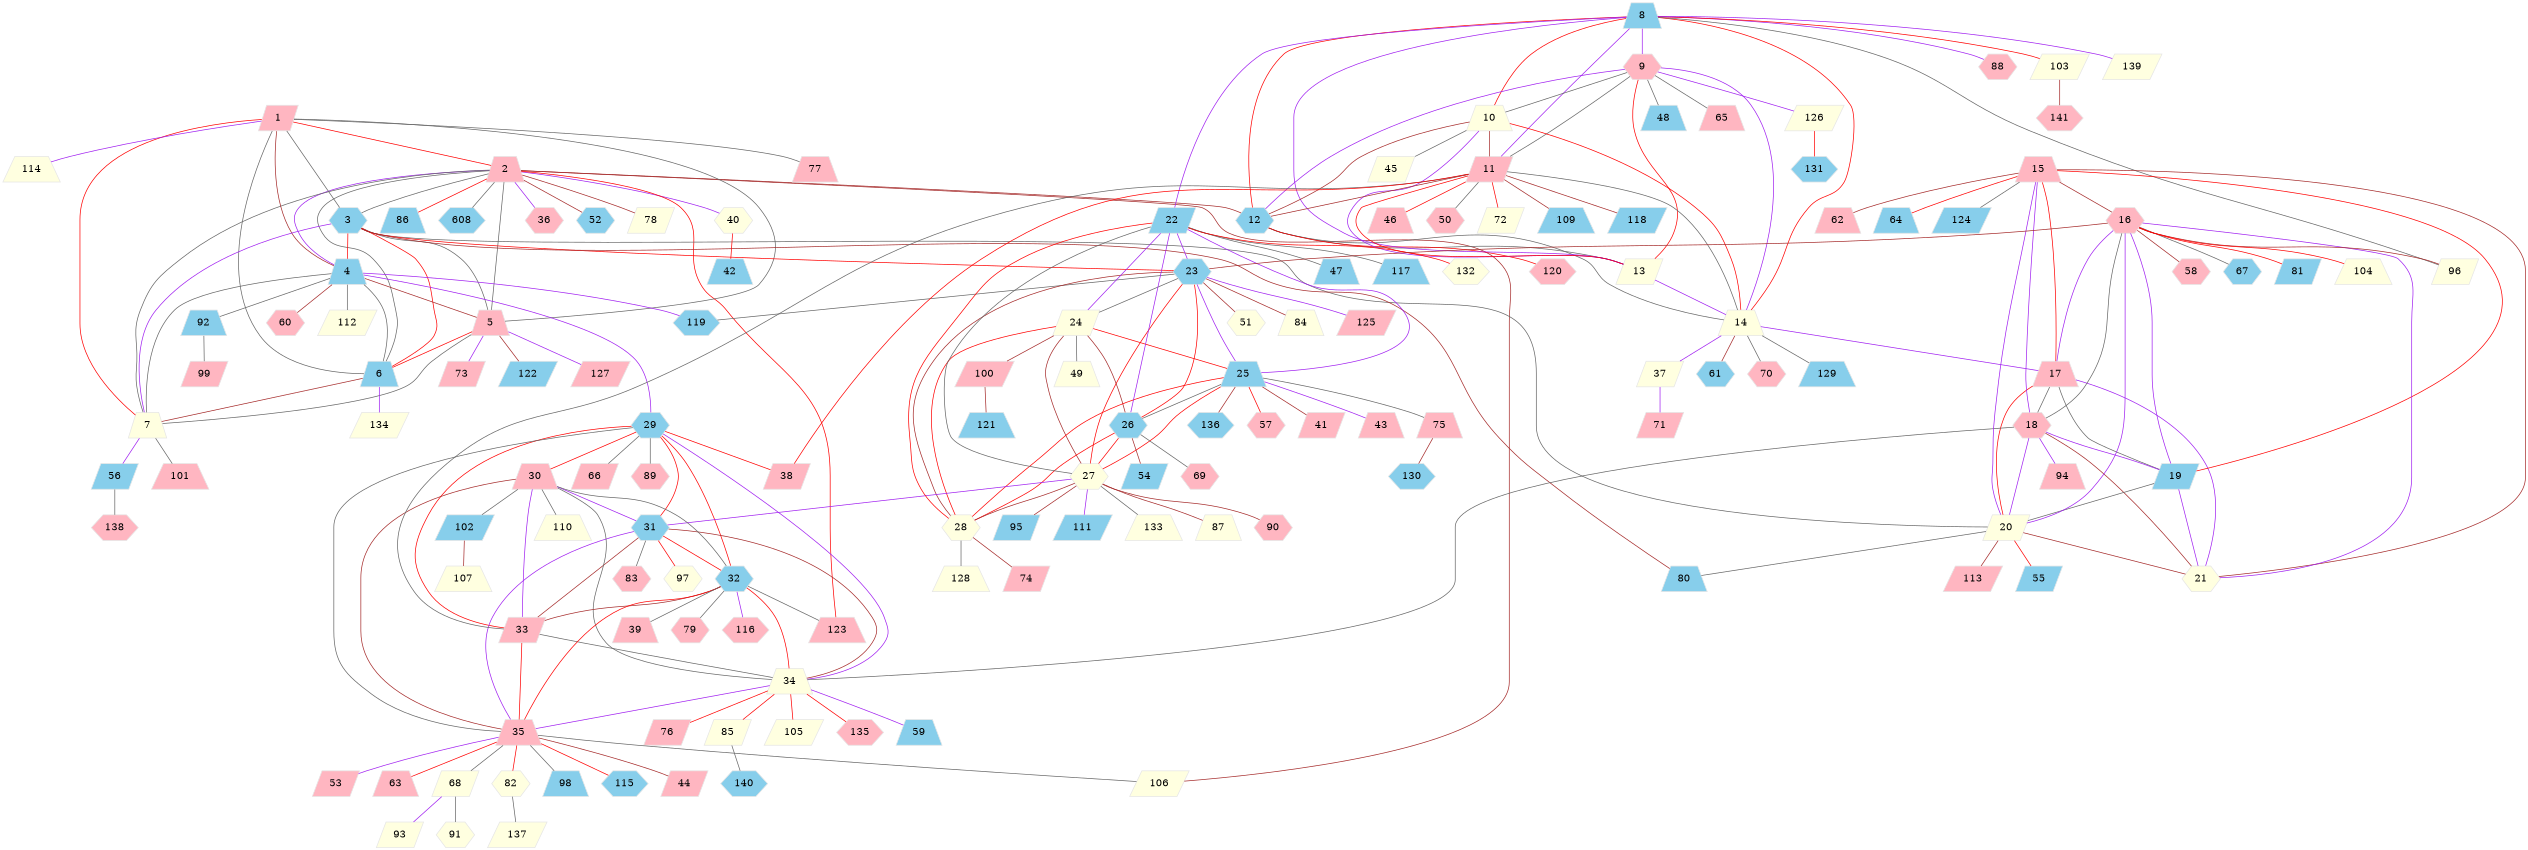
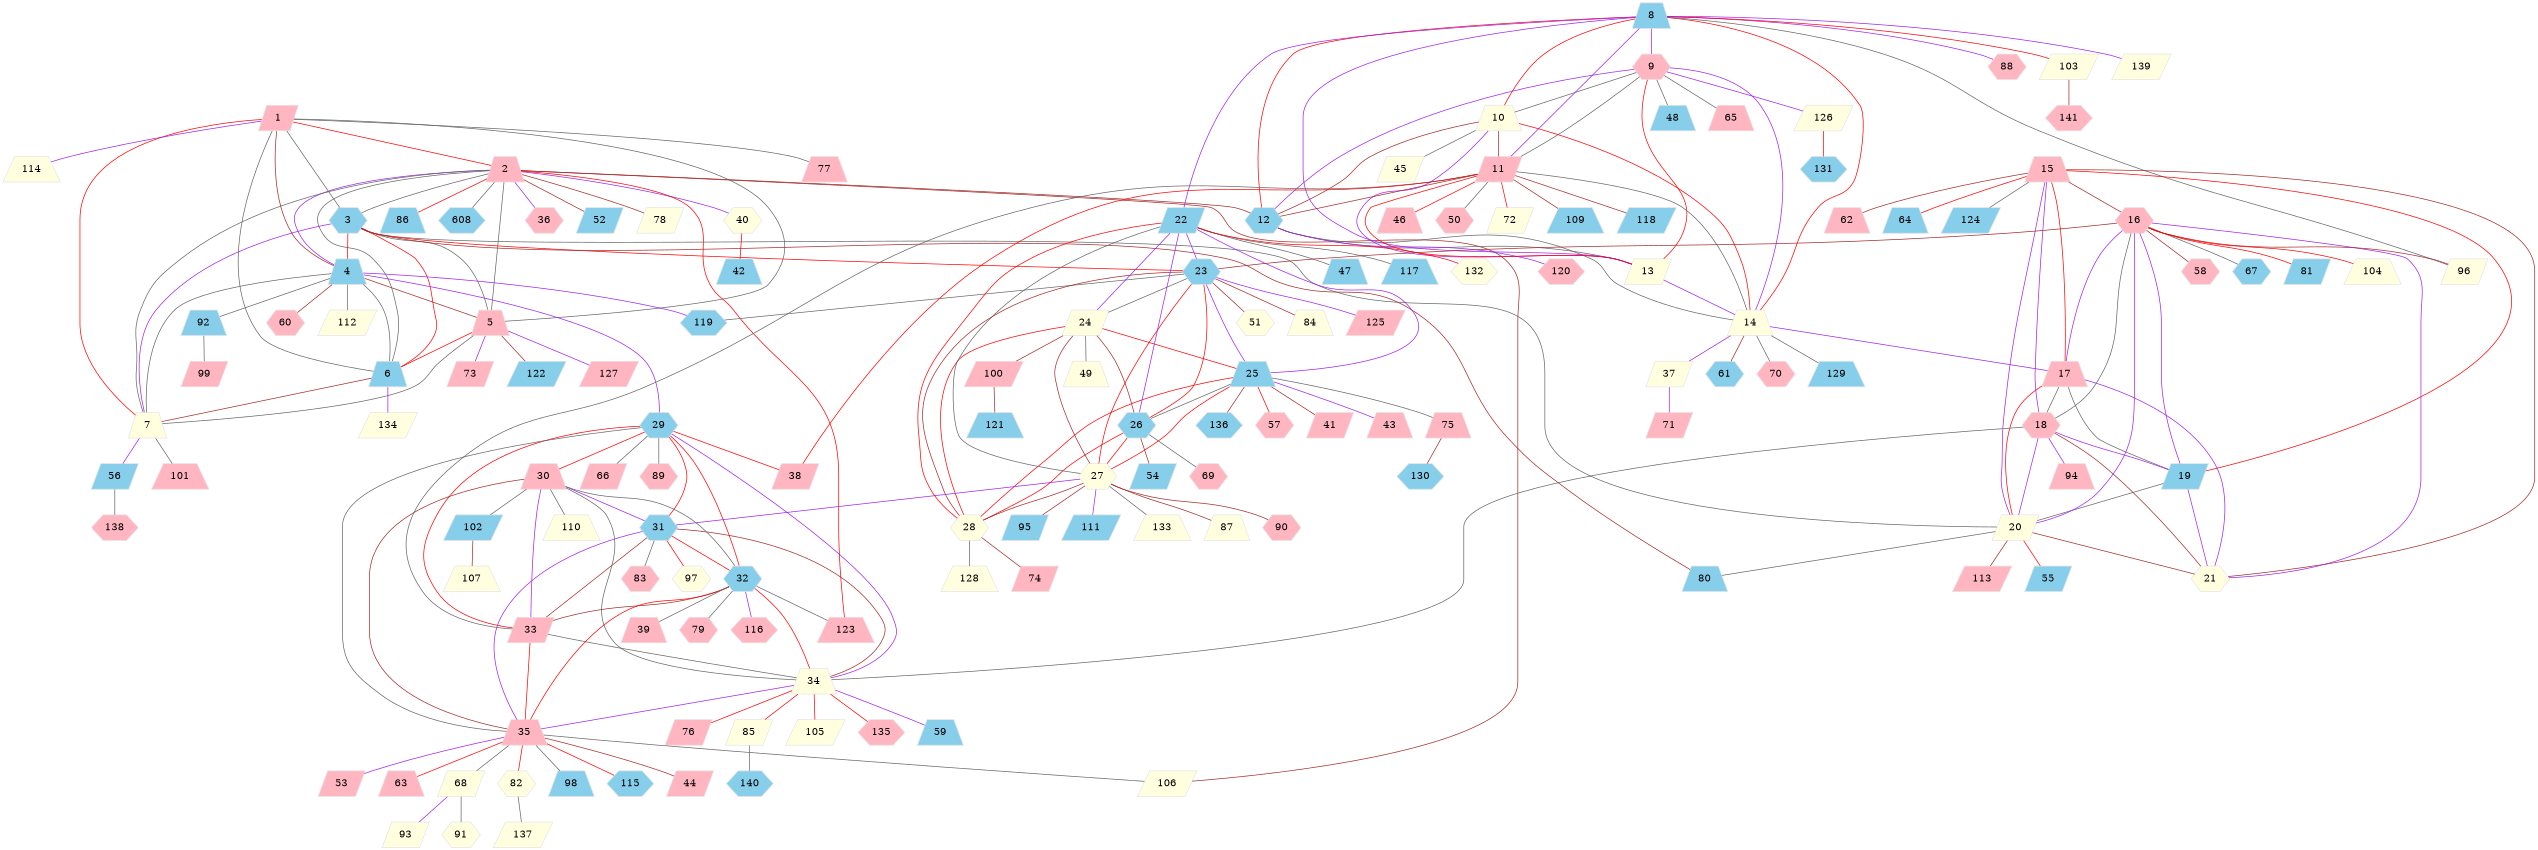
node "52": shape hexagon -> parallelogram
edge "12" -- "120": color red -> purple
